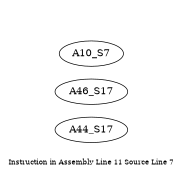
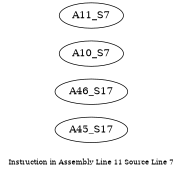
node "A11_S7": added
node "A44_S17": label "A44_S17" -> "A45_S17"
